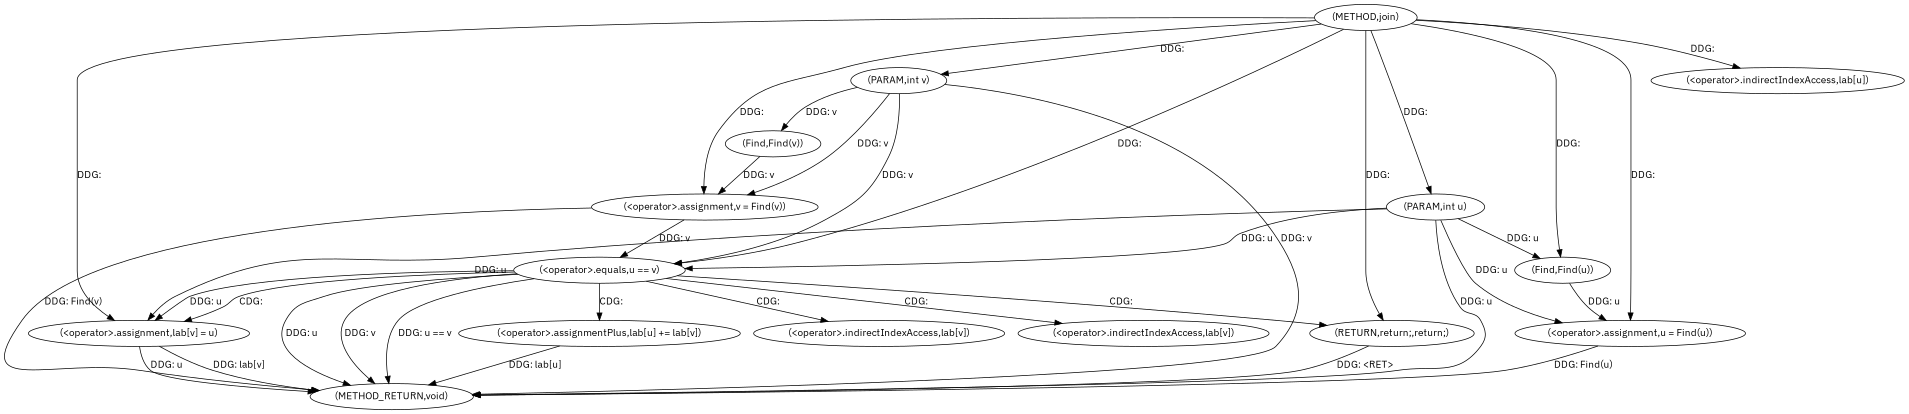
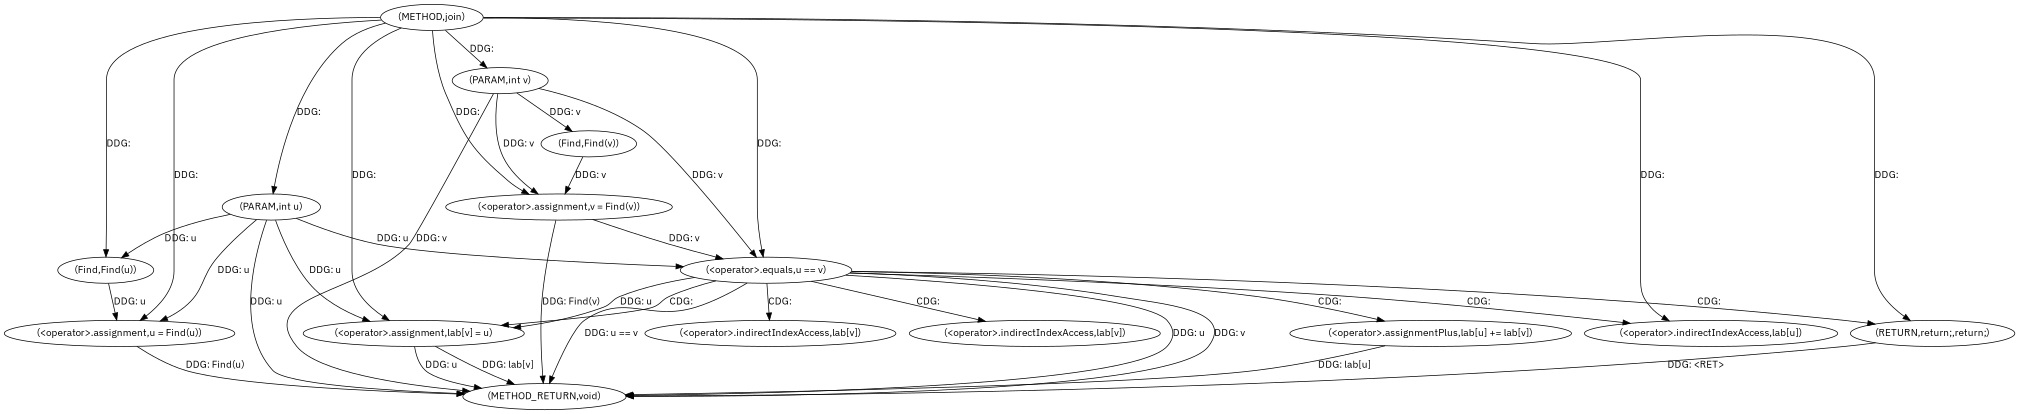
edge "(<operator>.equals,u == v)" -> "(<operator>.indirectIndexAccess,lab[u])": added, label "CDG:"
